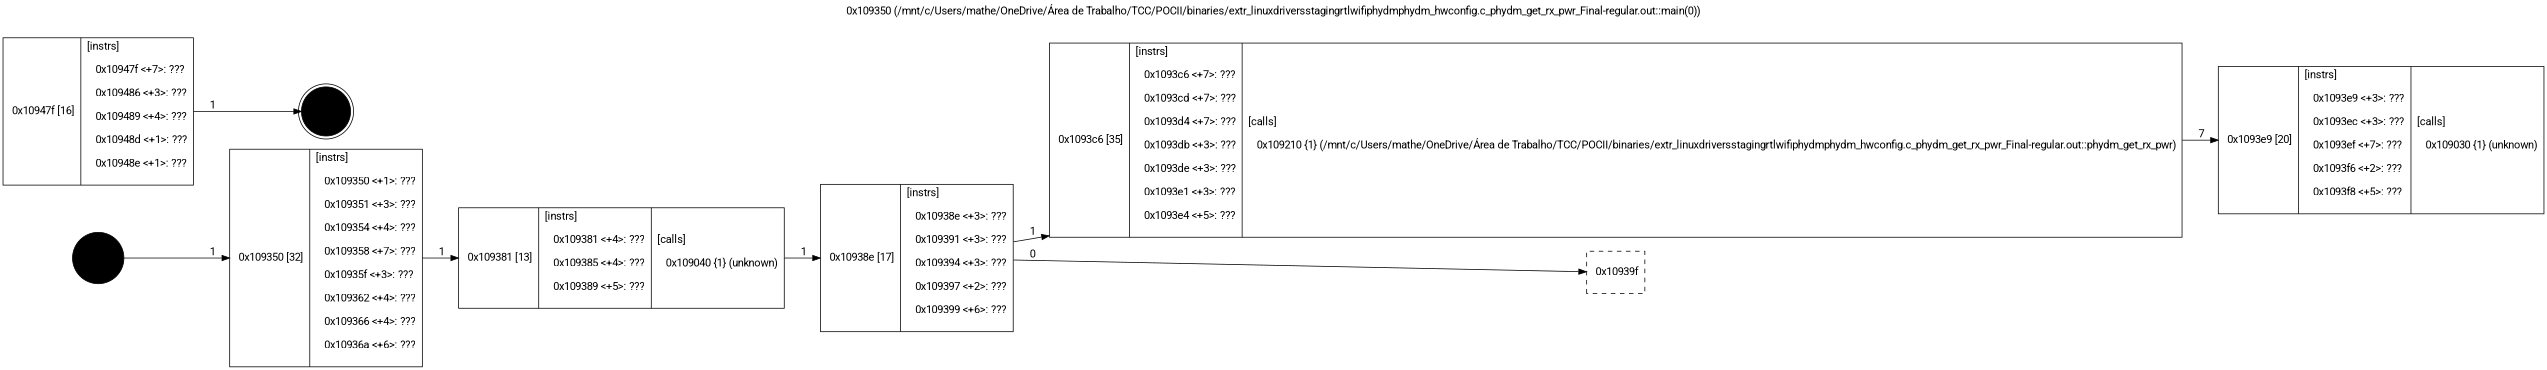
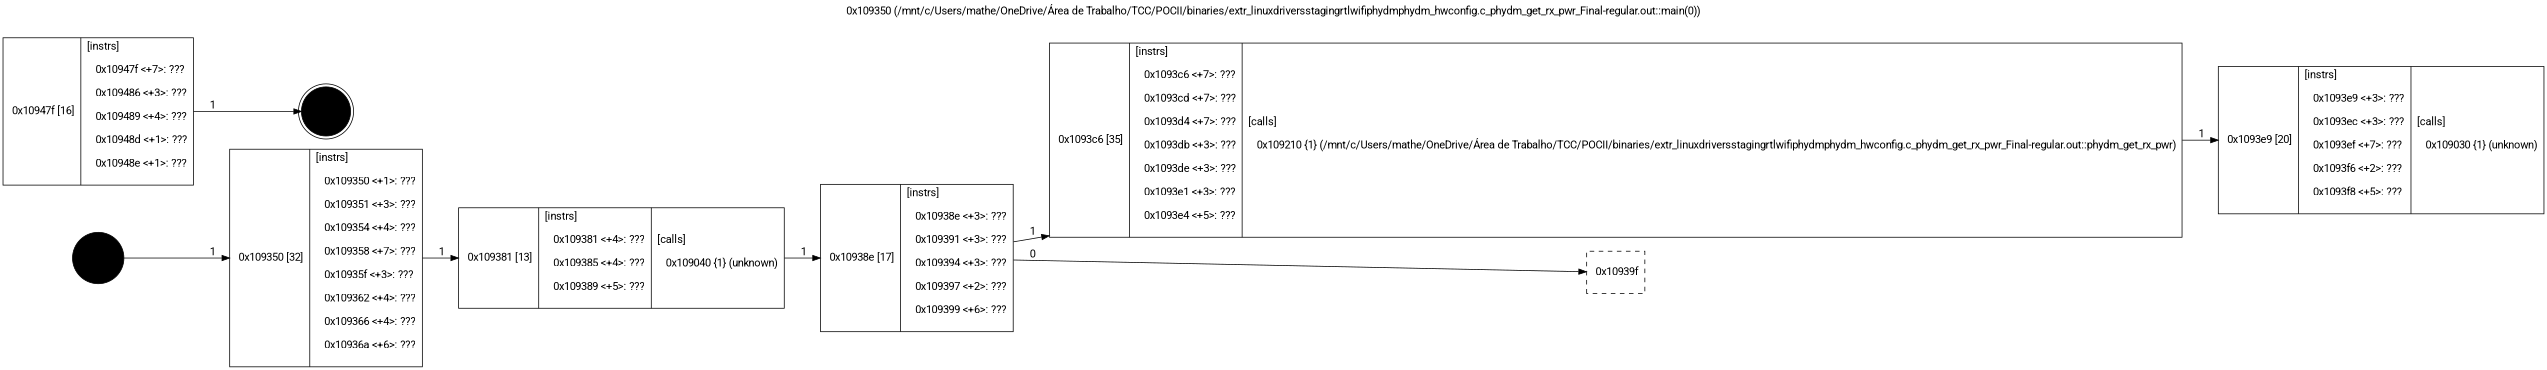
edge "0x1093c6 [35]" -> "0x1093e9 [20]": label " 7" -> " 1"
